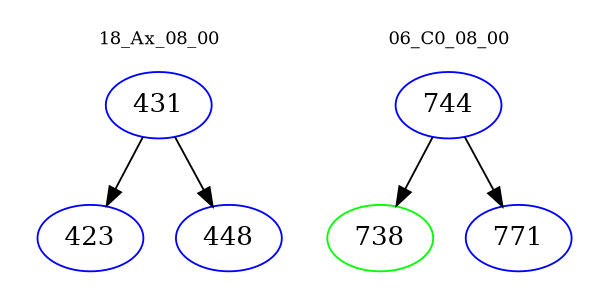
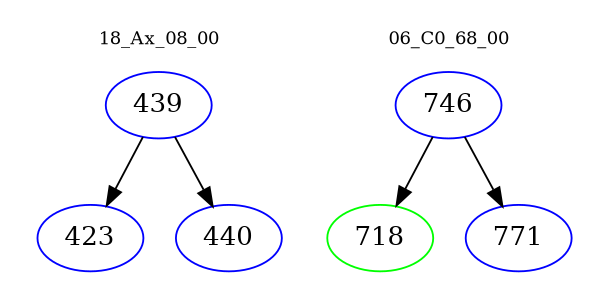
cluster "06_C0_08_00": label "06_C0_08_00" -> "06_C0_68_00"
node "431": label "431" -> "439"
node "744": label "744" -> "746"
node "448": label "448" -> "440"
node "738": label "738" -> "718"
